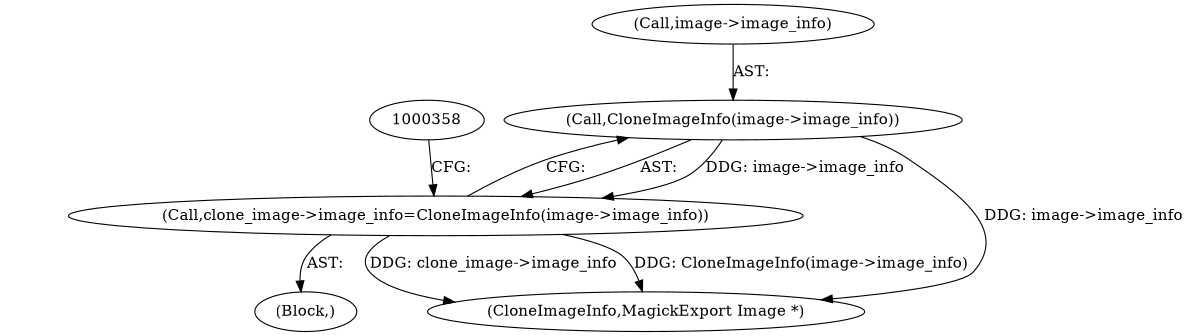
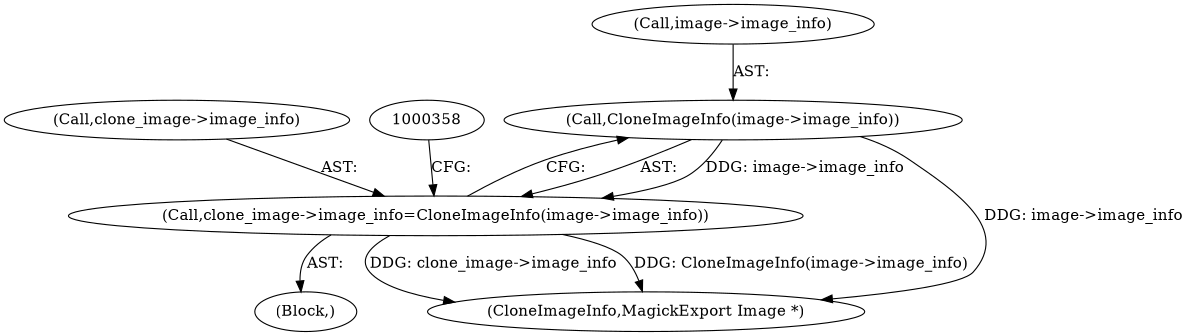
node "(Call,clone_image->image_info)": added
